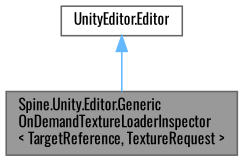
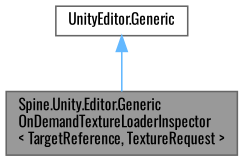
node "UnityEditor.Editor": label "UnityEditor.Editor" -> "UnityEditor.Generic"
